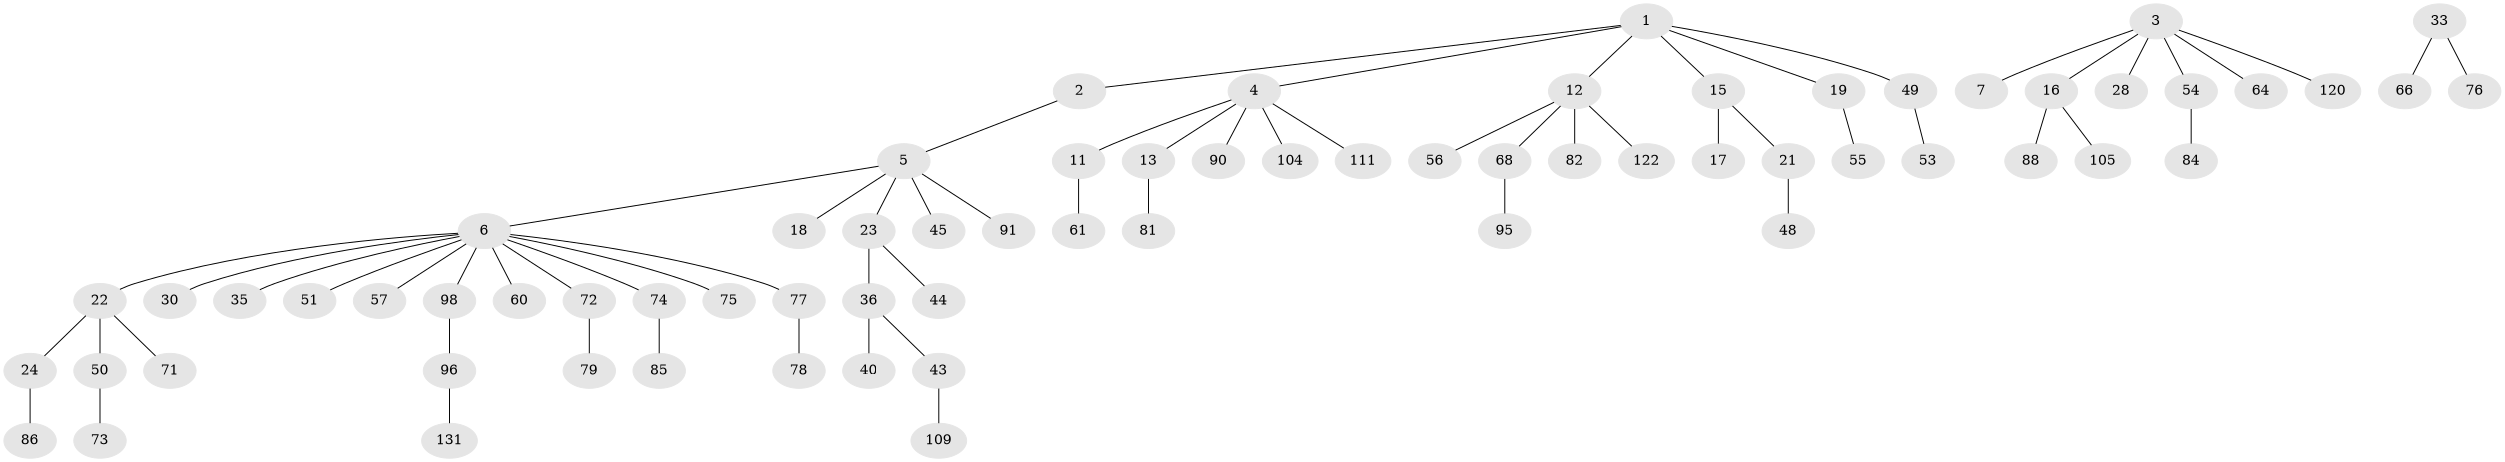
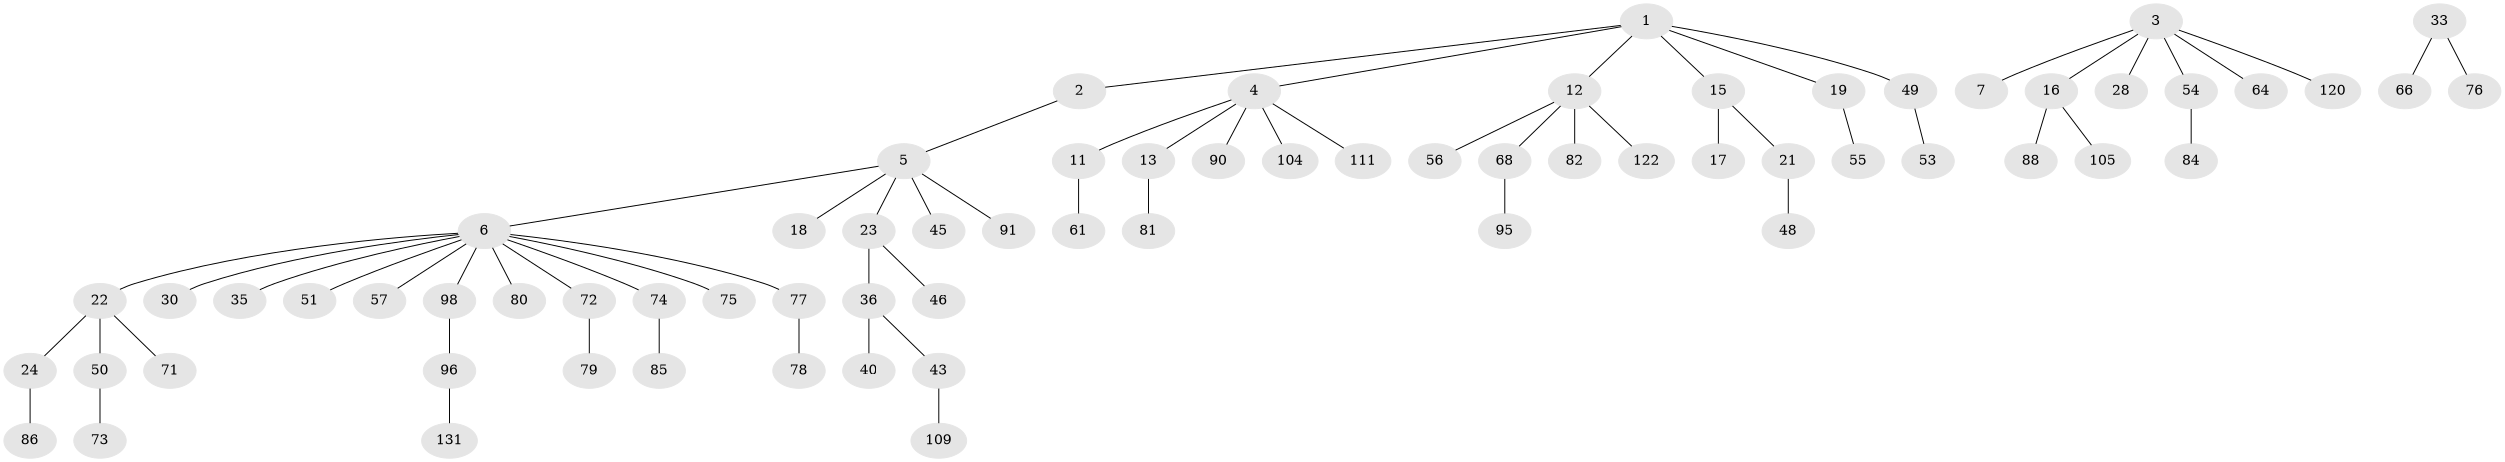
node "60": label "60" -> "80"
node "44": label "44" -> "46"
